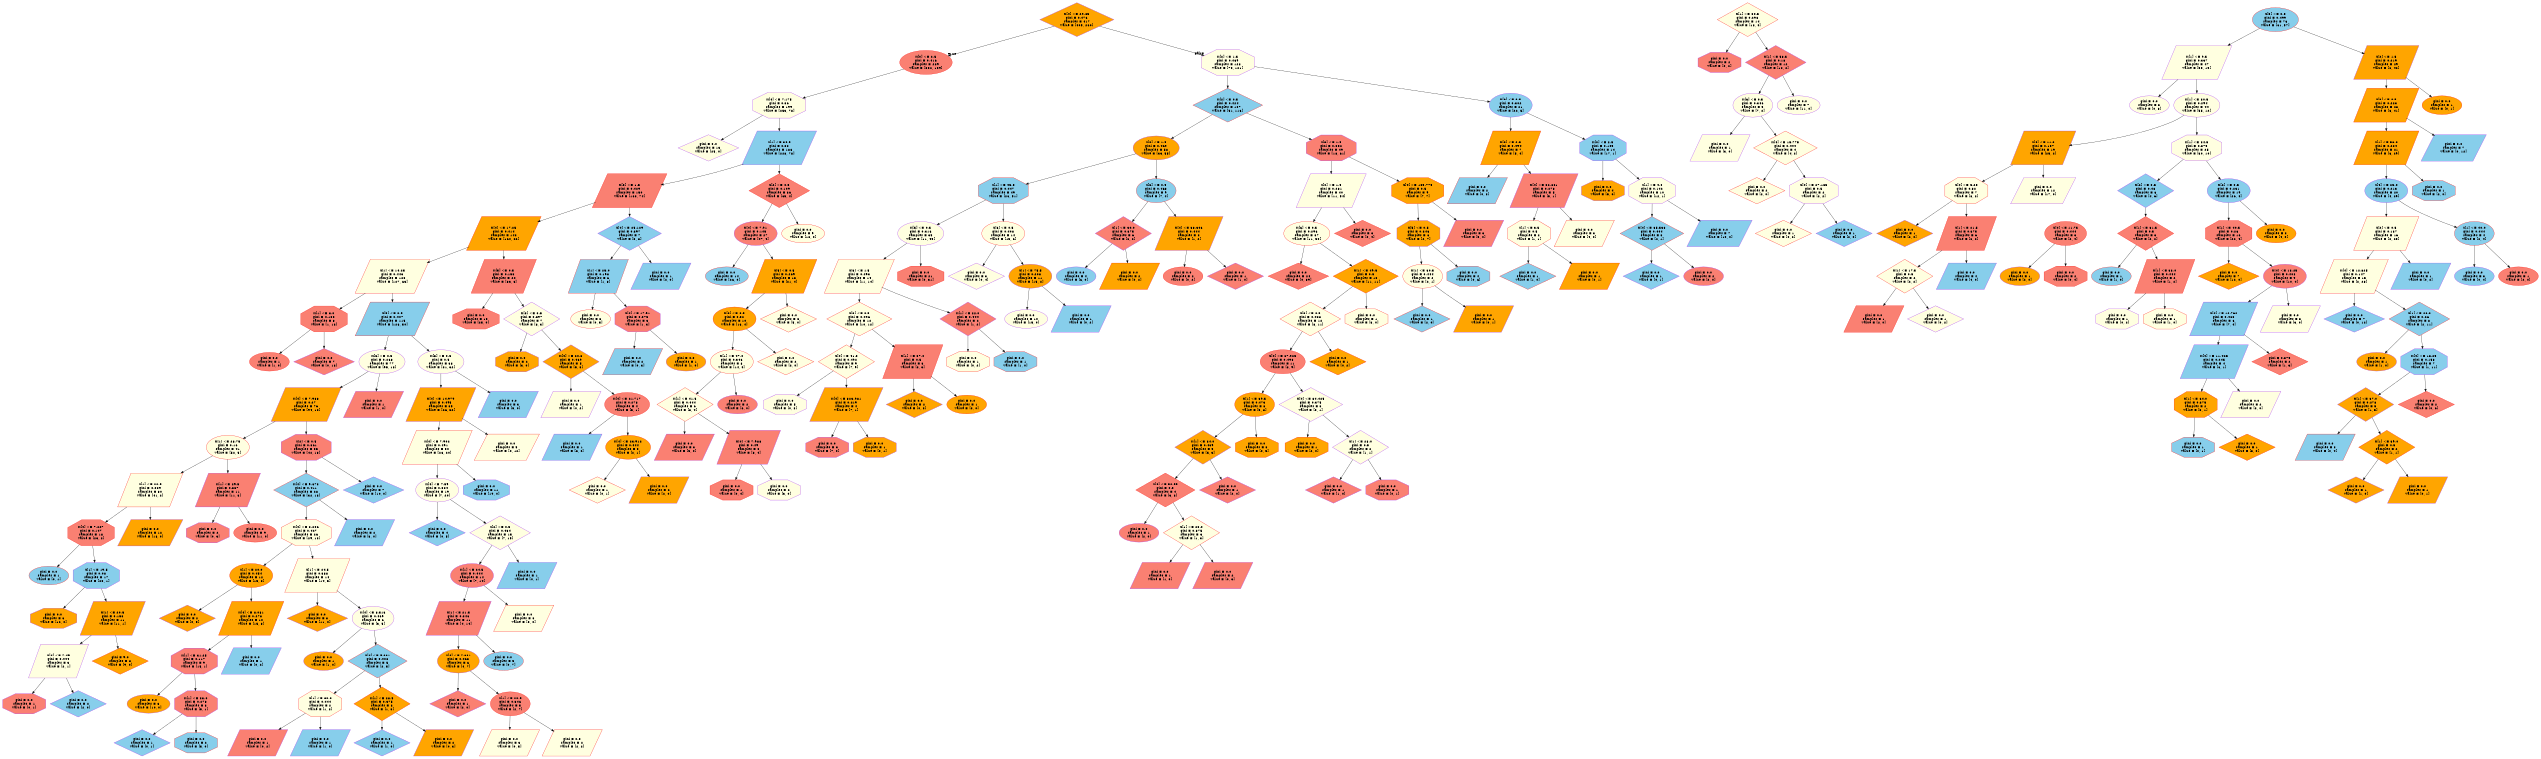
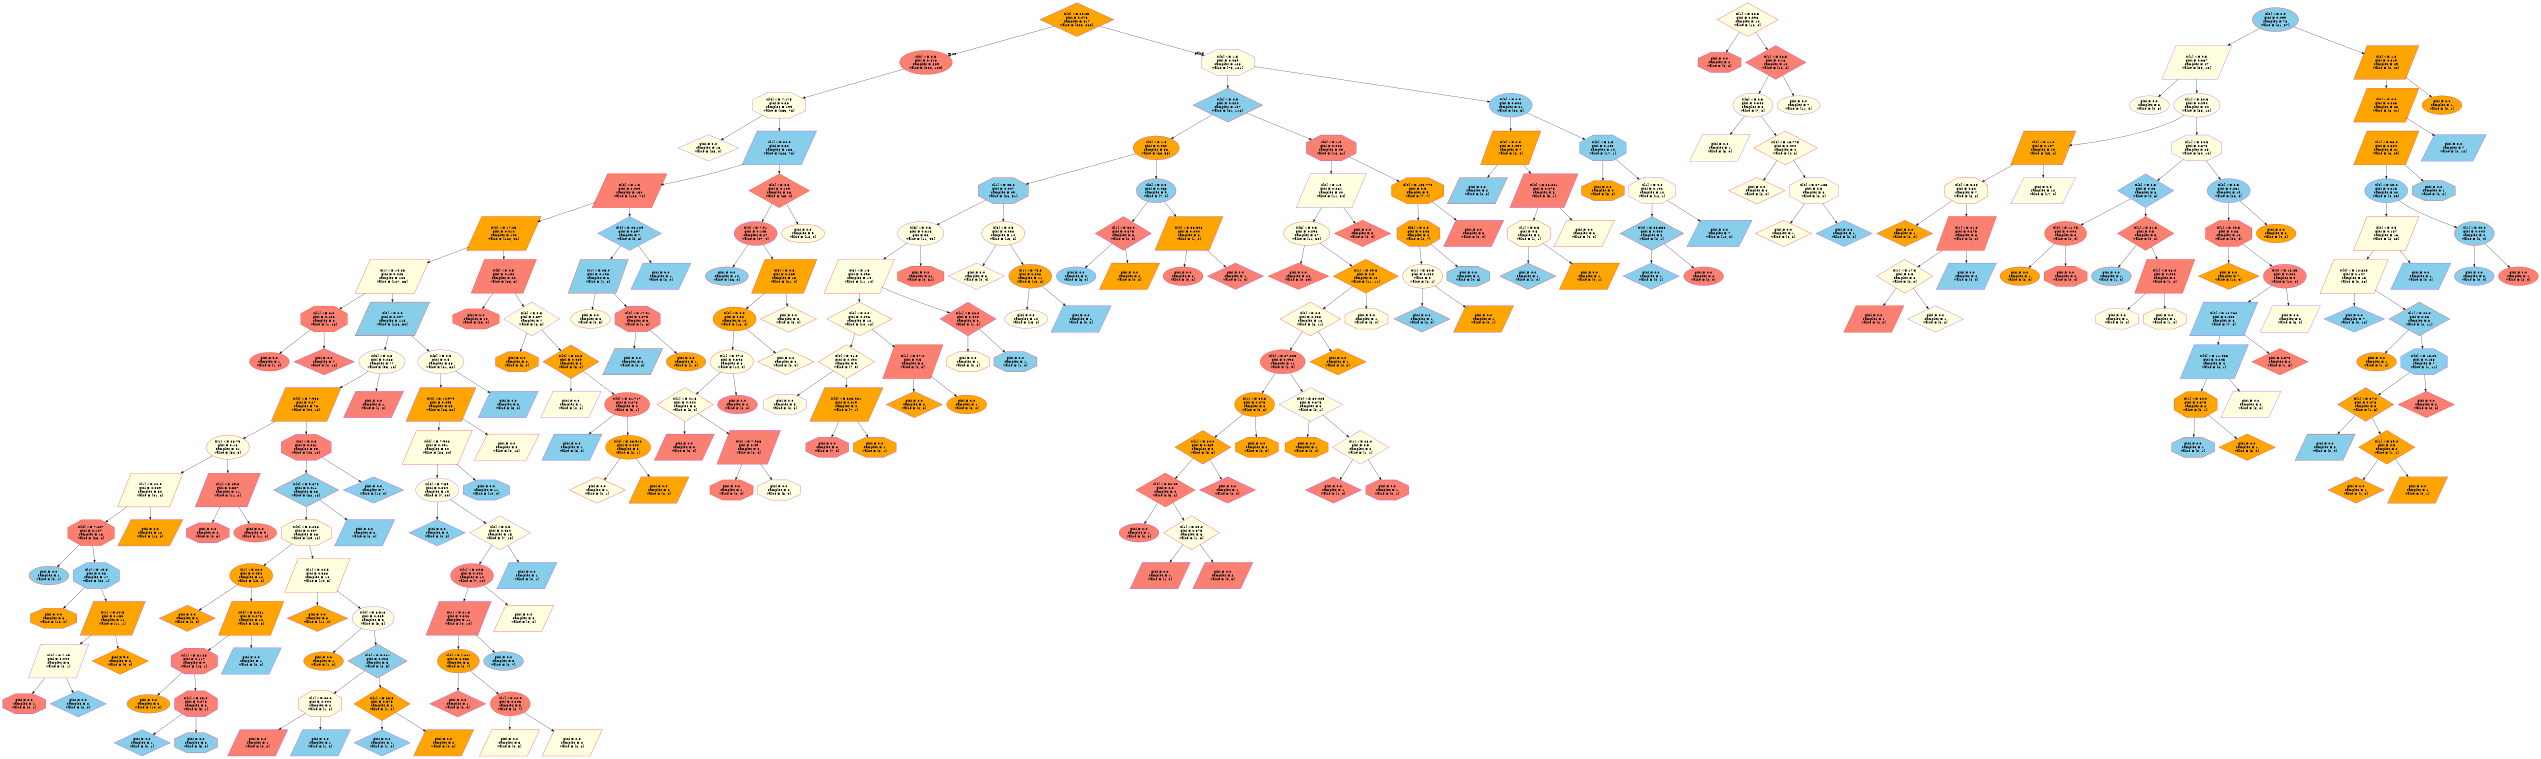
edge "X[3] <= 0.5 gini = 0.223 samples = 28 value = [6, 41]" -> "X[1] <= 56.0 gini = 0.284 samples = 21 value = [6, 29]": removed
edge "X[2] <= 0.5 gini = 0.48 samples = 6 value = [4, 6]" -> "X[4] <= 11.75 gini = 0.444 samples = 3 value = [2, 4]": added
node "X[5] <= 0.5 gini = 0.316 samples = 35 value = [11, 45]": label "X[5] <= 0.5 gini = 0.316 samples = 35 value = [11, 45]" -> "X[5] <= 0.5 gini = 0.316 gini = 35 value = [11, 45]"
node "X[1] <= 30.5 gini = 0.444 samples = 2 value = [2, 1]": label "X[1] <= 30.5 gini = 0.444 samples = 2 value = [2, 1]" -> "X[1] <= 30.5 gini = 0.444 value = 2 value = [2, 1]"
